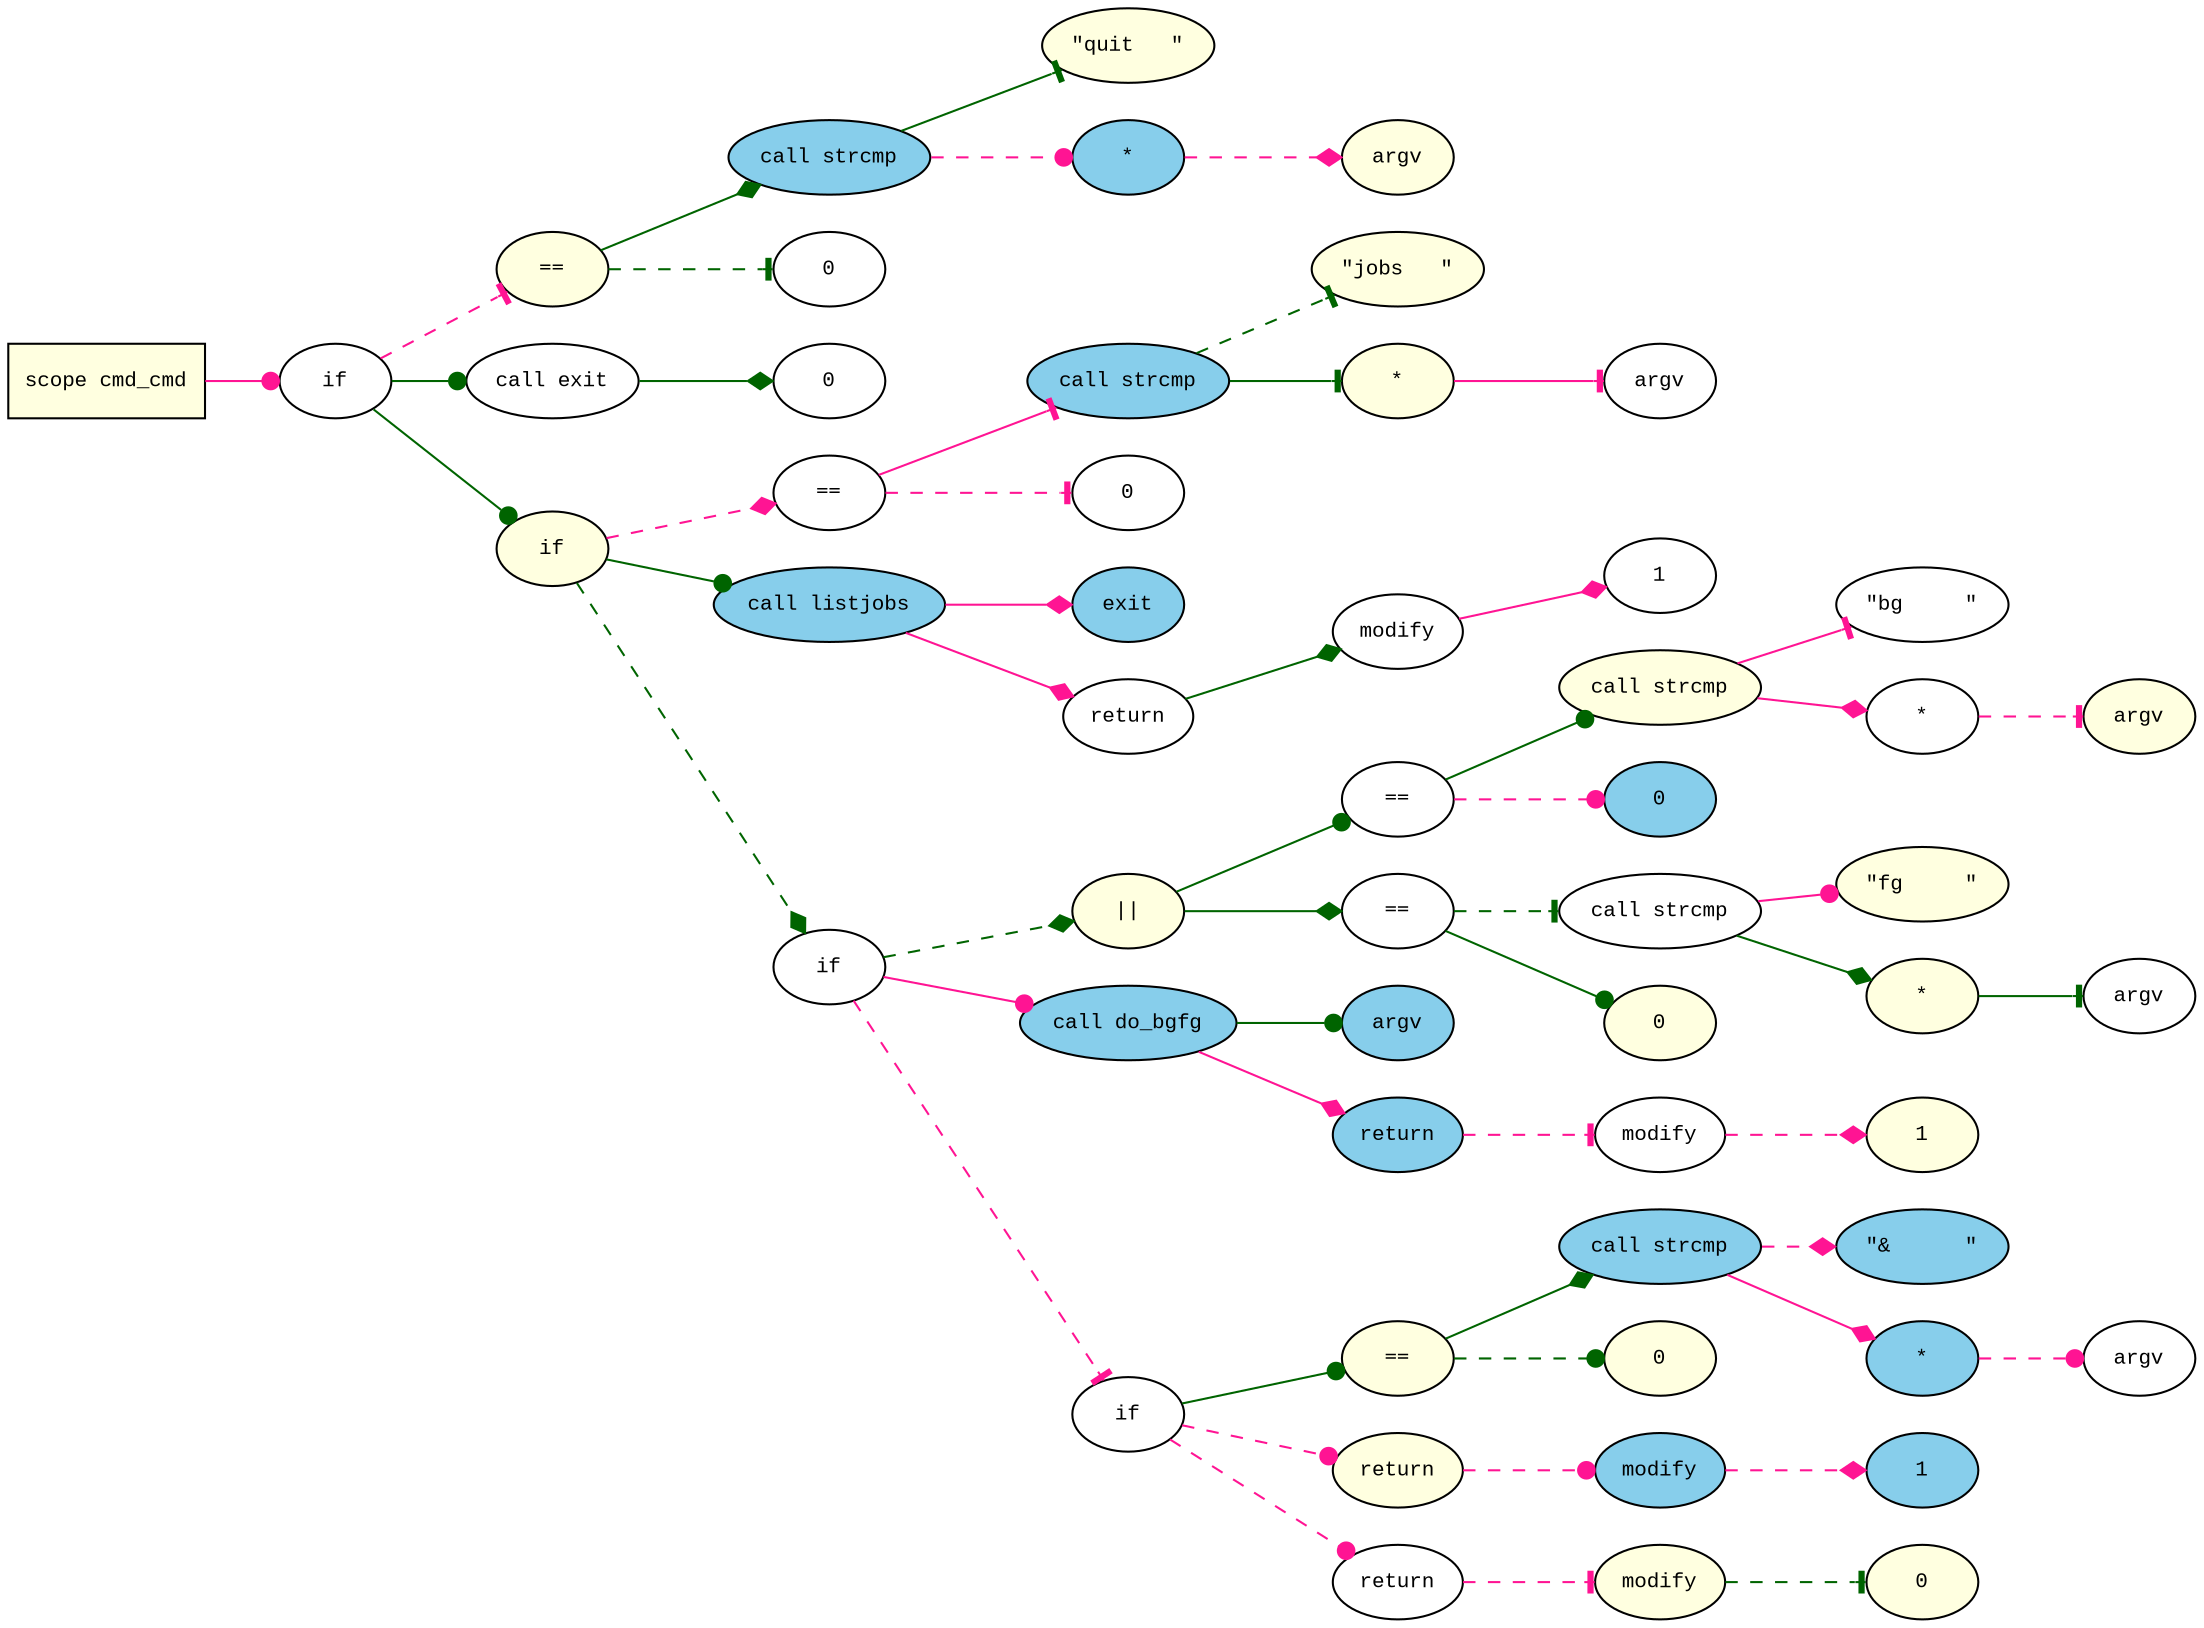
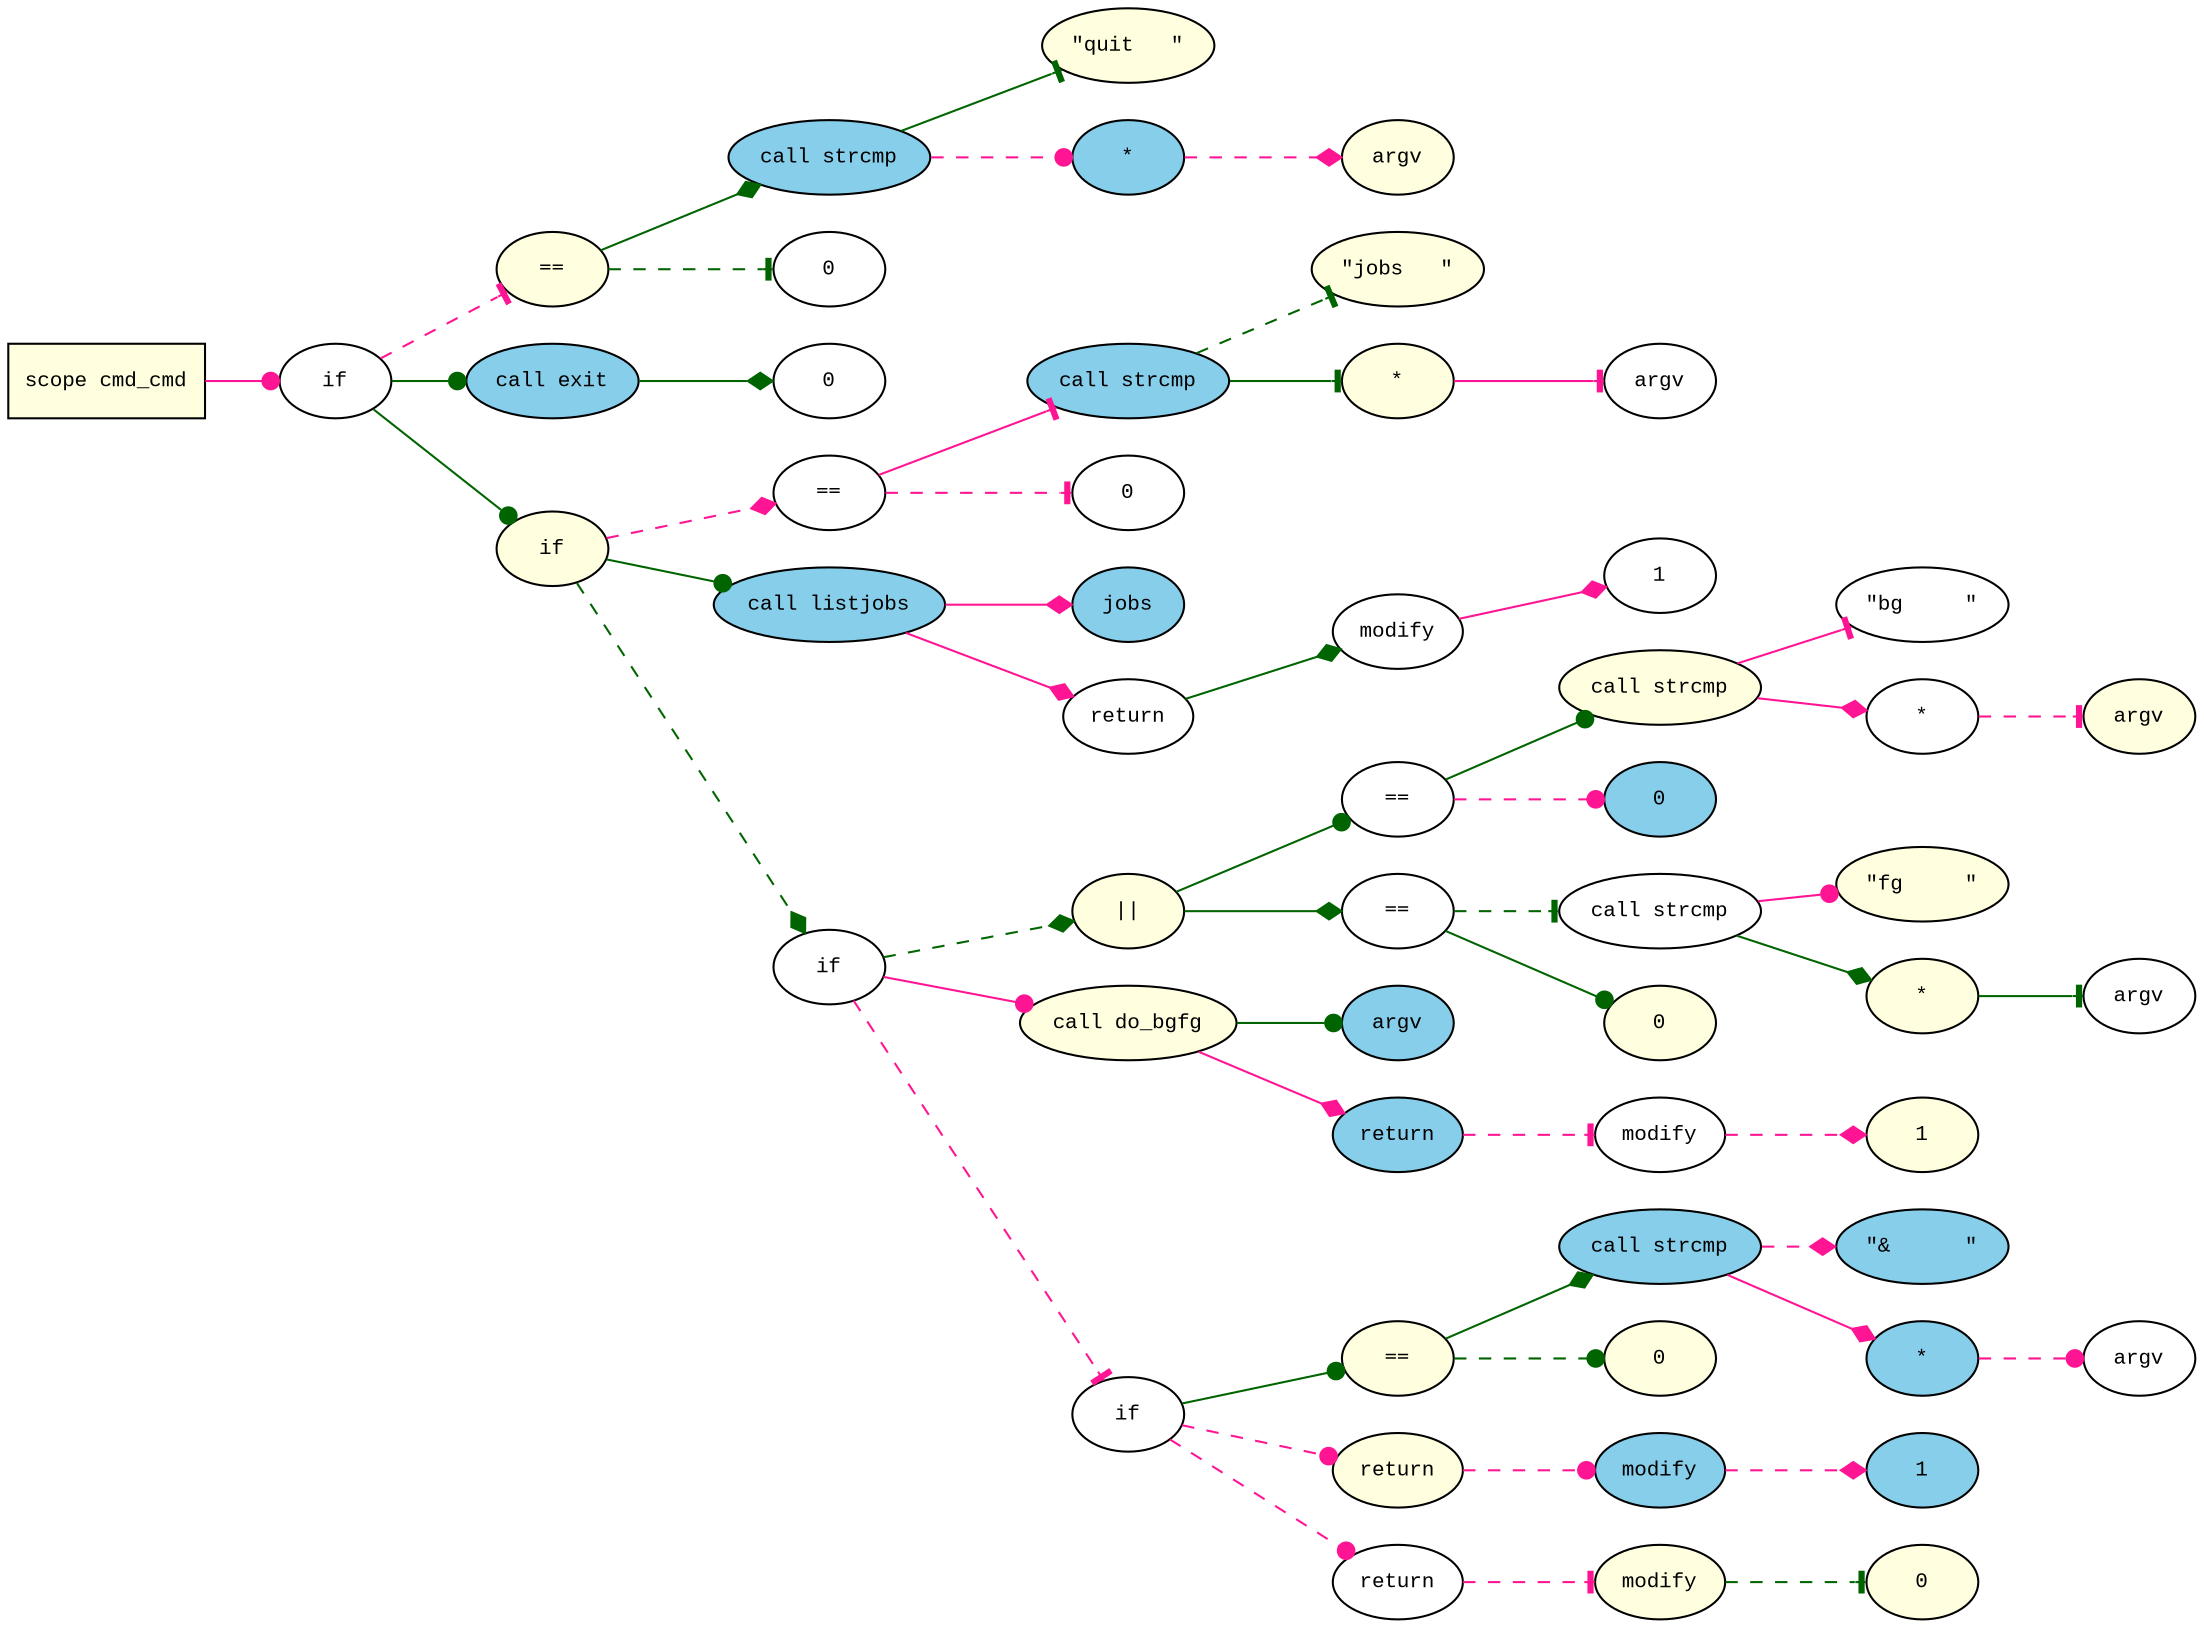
node "call exit": fillcolor white -> skyblue
node "exit": label "exit" -> "jobs"
node "call do_bgfg": fillcolor skyblue -> lightyellow
